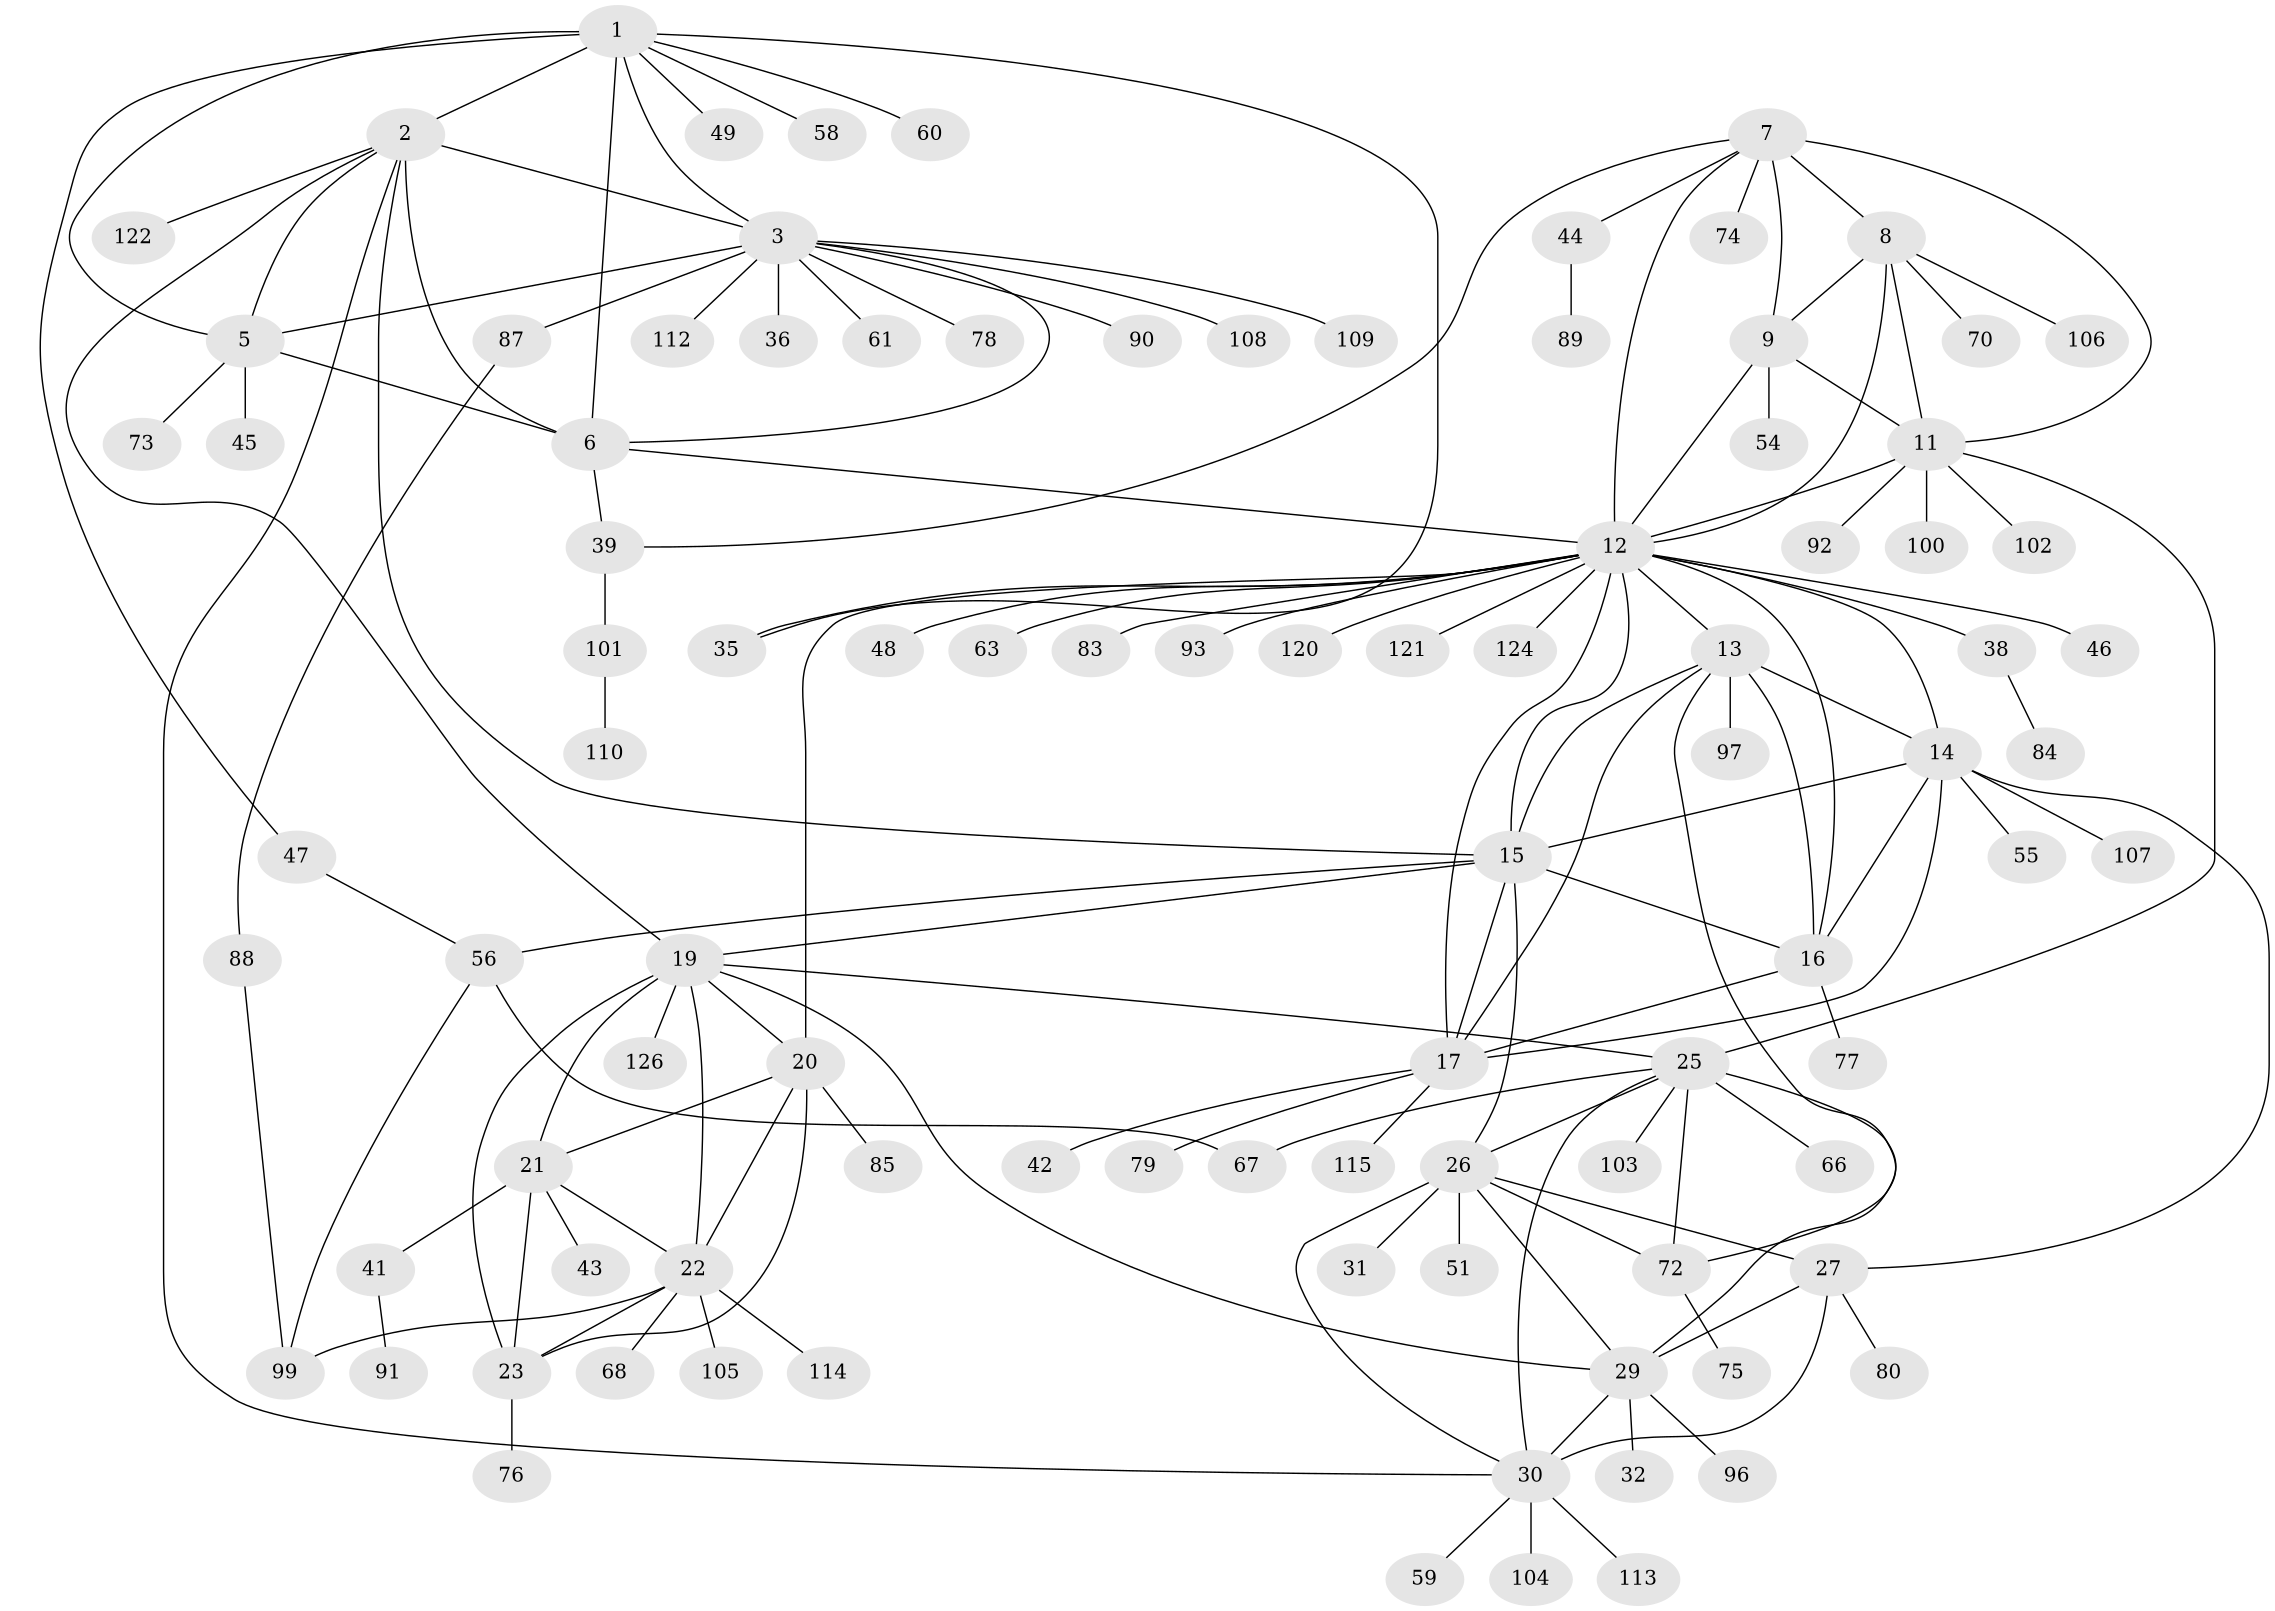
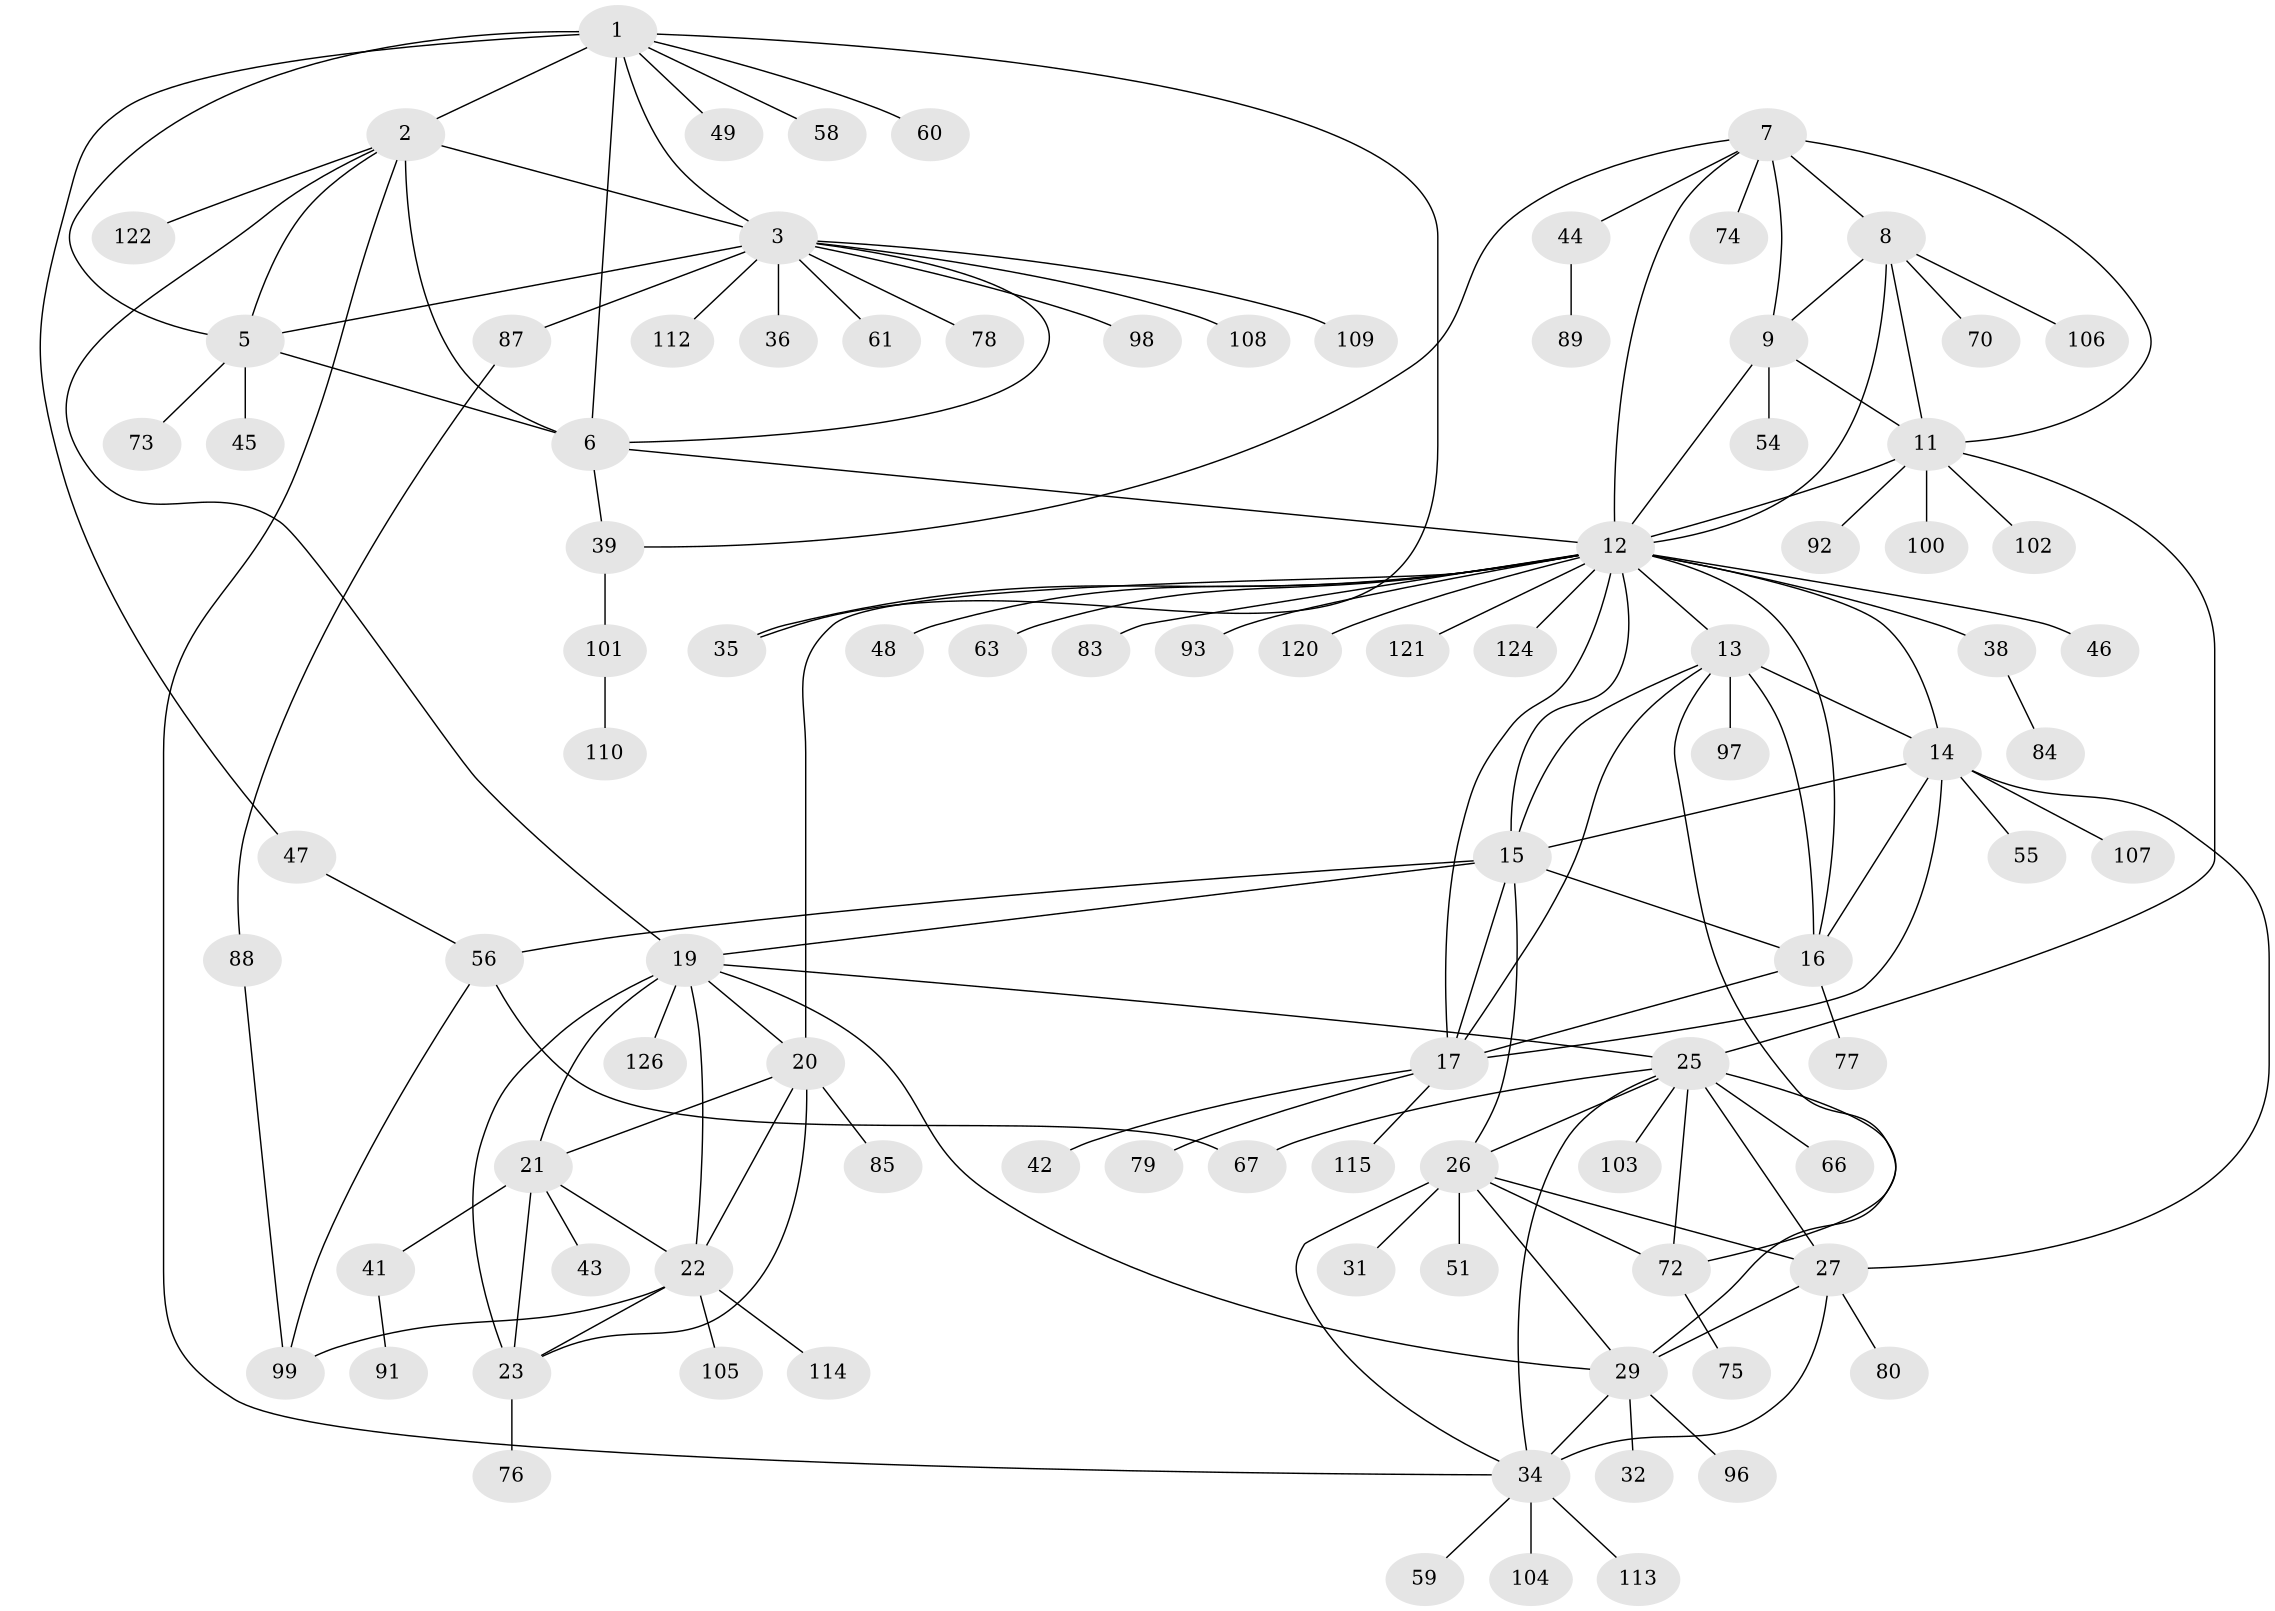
node "90": label "90" -> "98"
edge "2" -- "15": removed
edge "25" -- "27": added
node "68": removed
node "30": label "30" -> "34"
